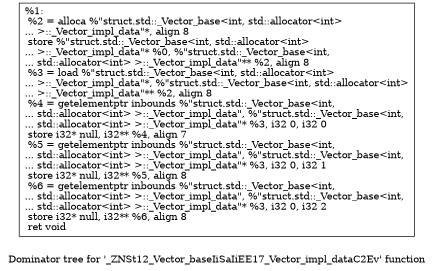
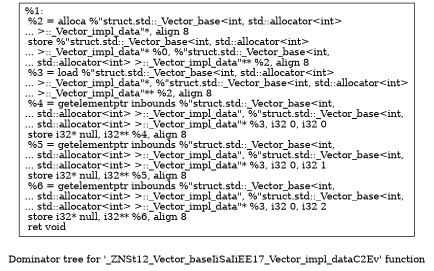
node "%1:": text "store i32* null, i32** %4, align 7" -> "store i32* null, i32** %4, align 8"
